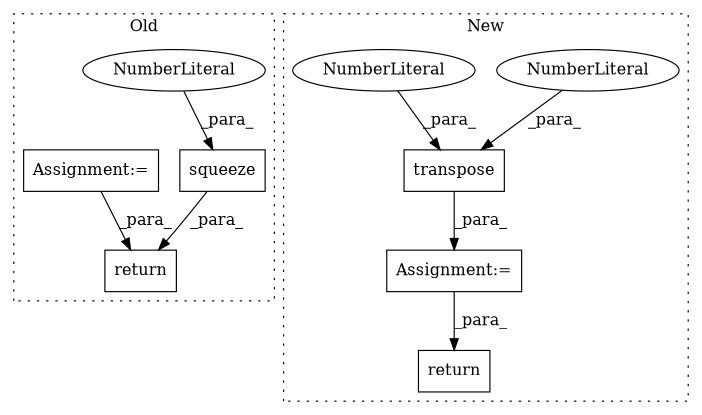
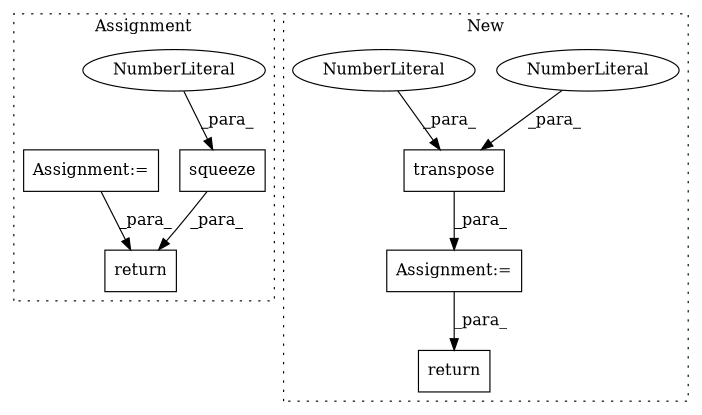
cluster "Old": label "Old" -> "Assignment"
